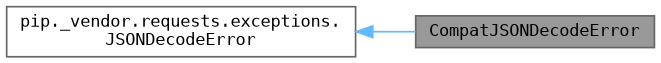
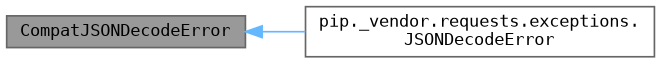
edge "CompatJSONDecodeError" -> "pip._vendor.requests.exceptions. JSONDecodeError": reversed
